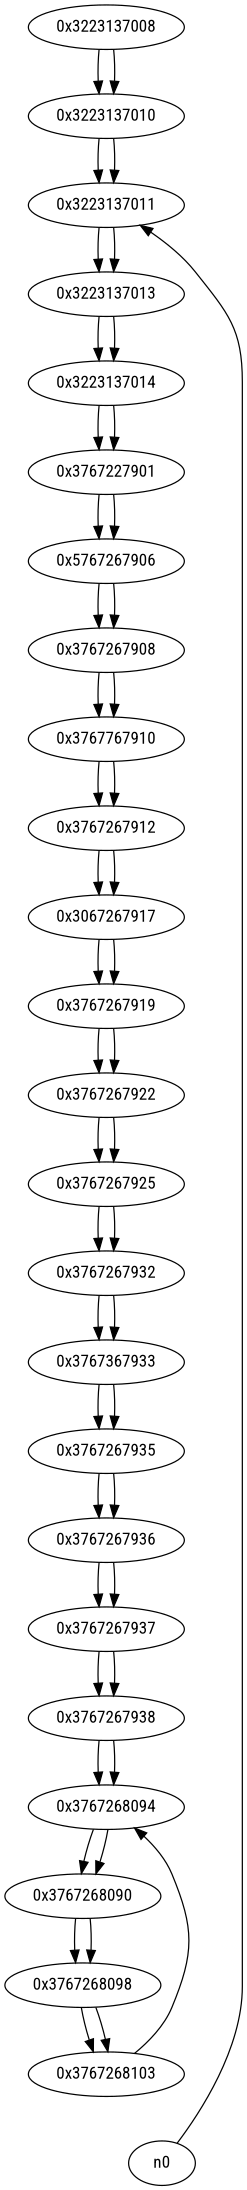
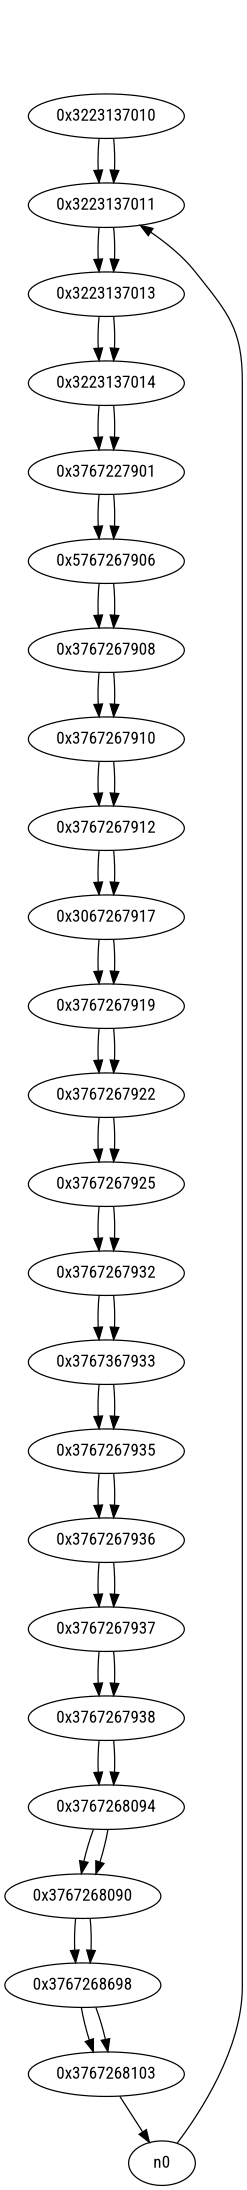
node "0x3223137008": removed
node "0x3767767910": label "0x3767767910" -> "0x3767267910"
edge "0x3767268103" -> "0x3767268094": now "0x3767268103" -> "n0"
node "0x3767268098": label "0x3767268098" -> "0x3767268698"
